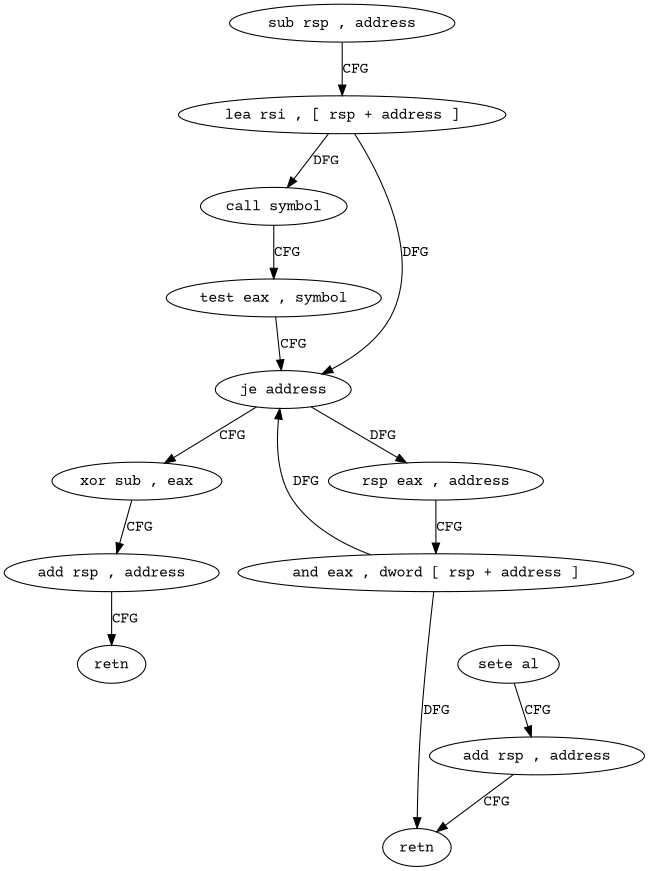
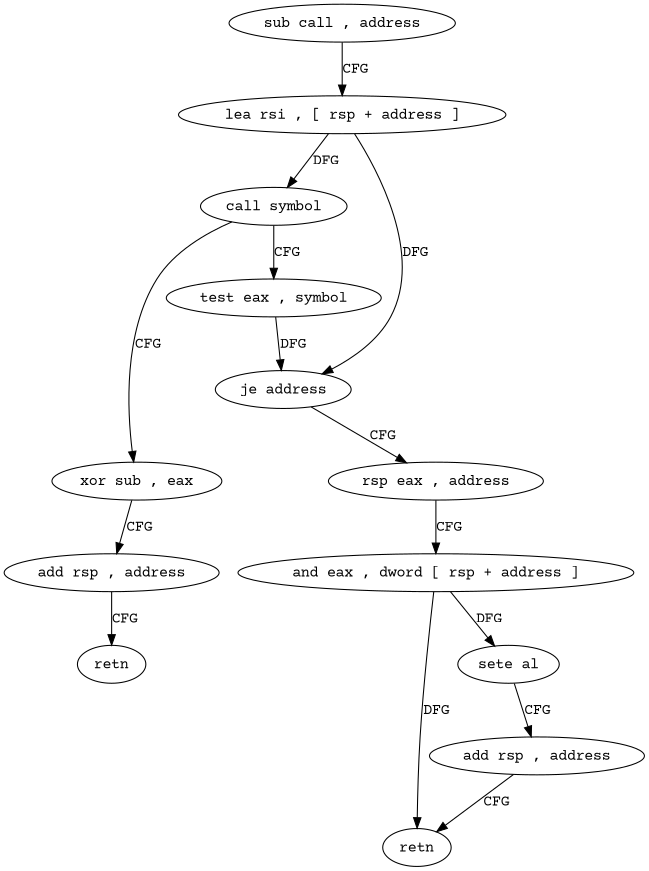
node "sub rsp , address": label "sub rsp , address" -> "sub call , address"
edge "test eax , symbol" -> "je address": label "CFG" -> "DFG"
edge "je address" -> "xor sub , eax": now "call symbol" -> "xor sub , eax"
edge "je address" -> "rsp eax , address": label "DFG" -> "CFG"
edge "and eax , dword [ rsp + address ]" -> "je address": now "and eax , dword [ rsp + address ]" -> "sete al"
